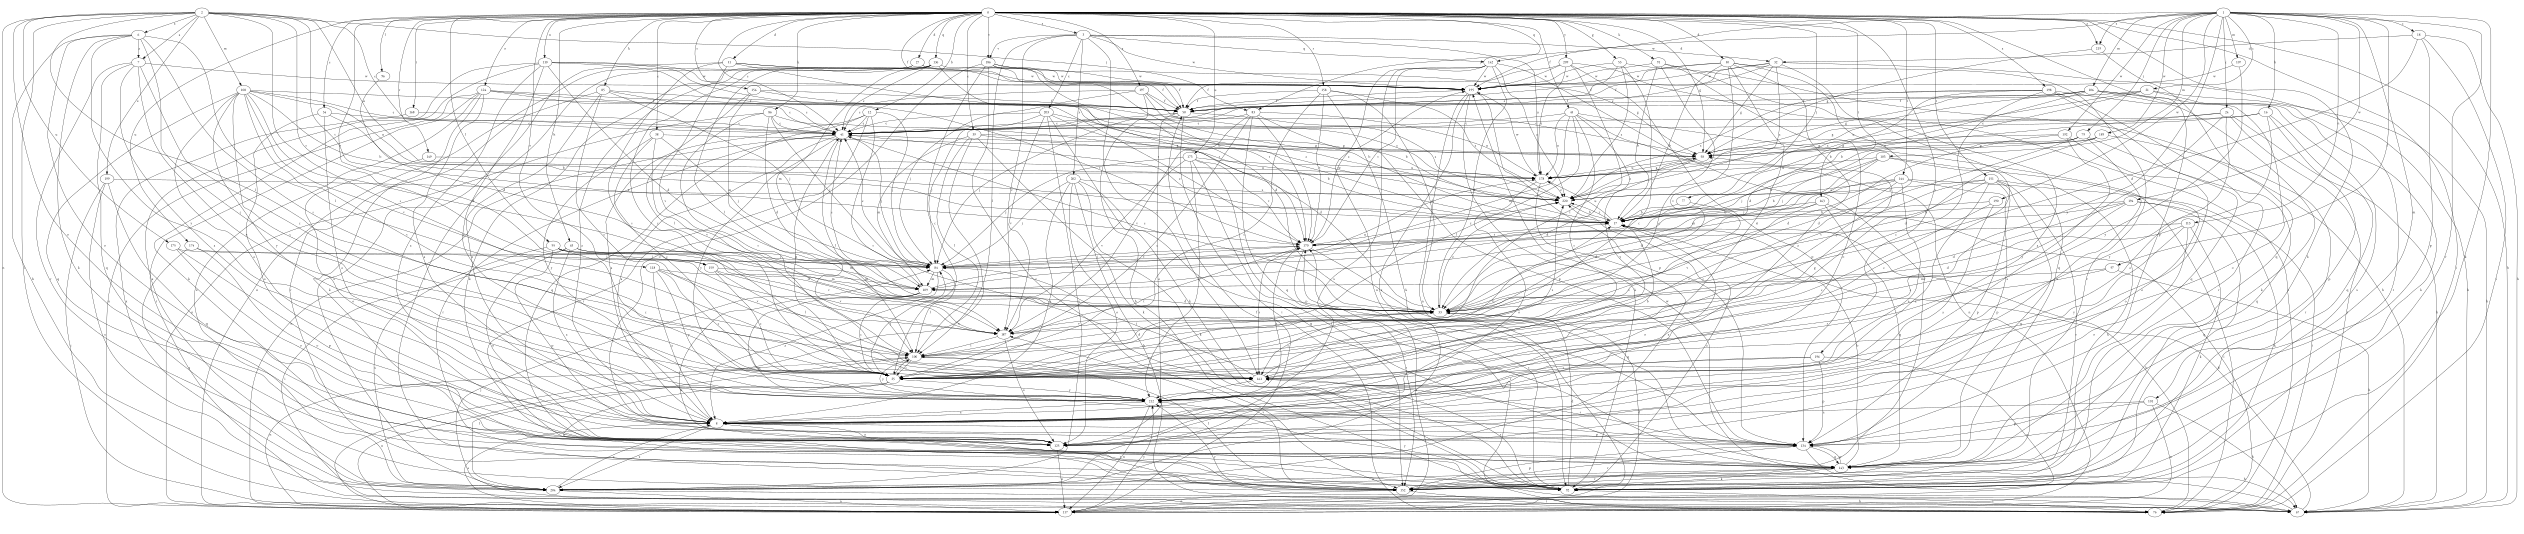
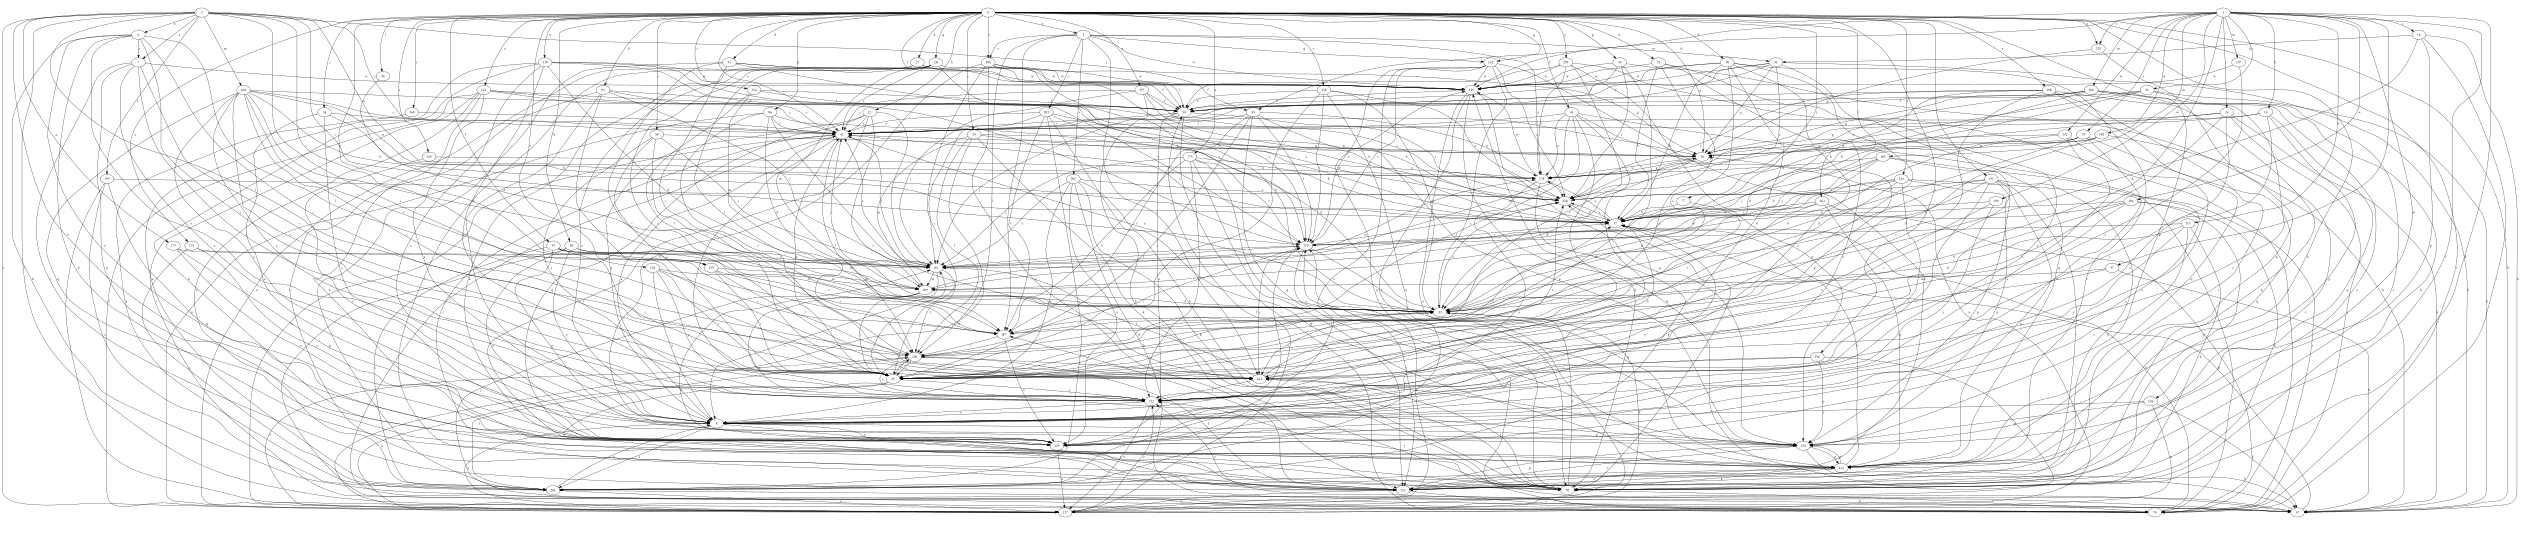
edge "76" -> "41": added, label "e"
